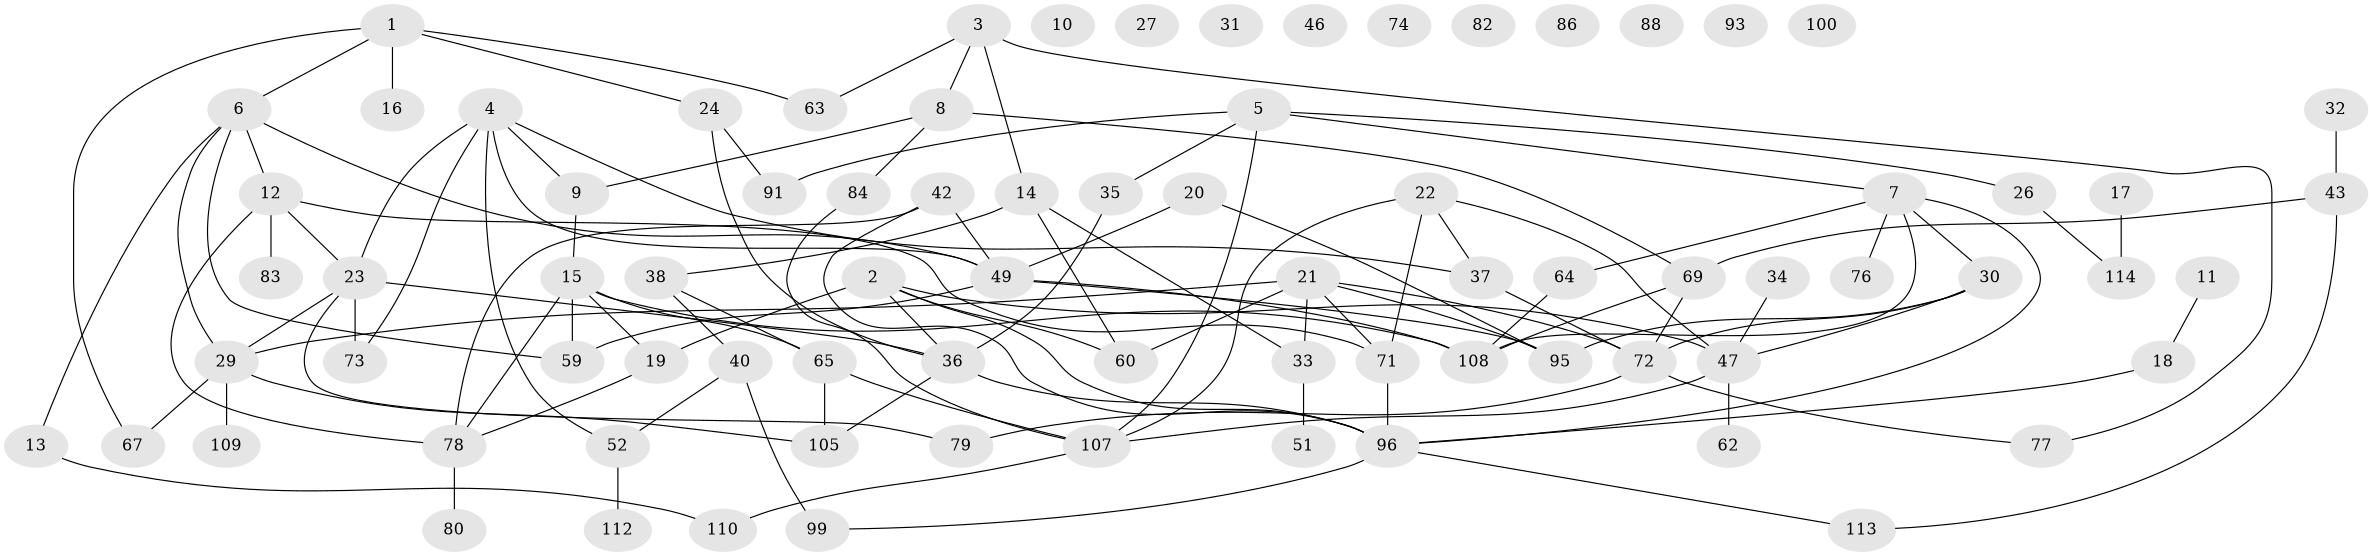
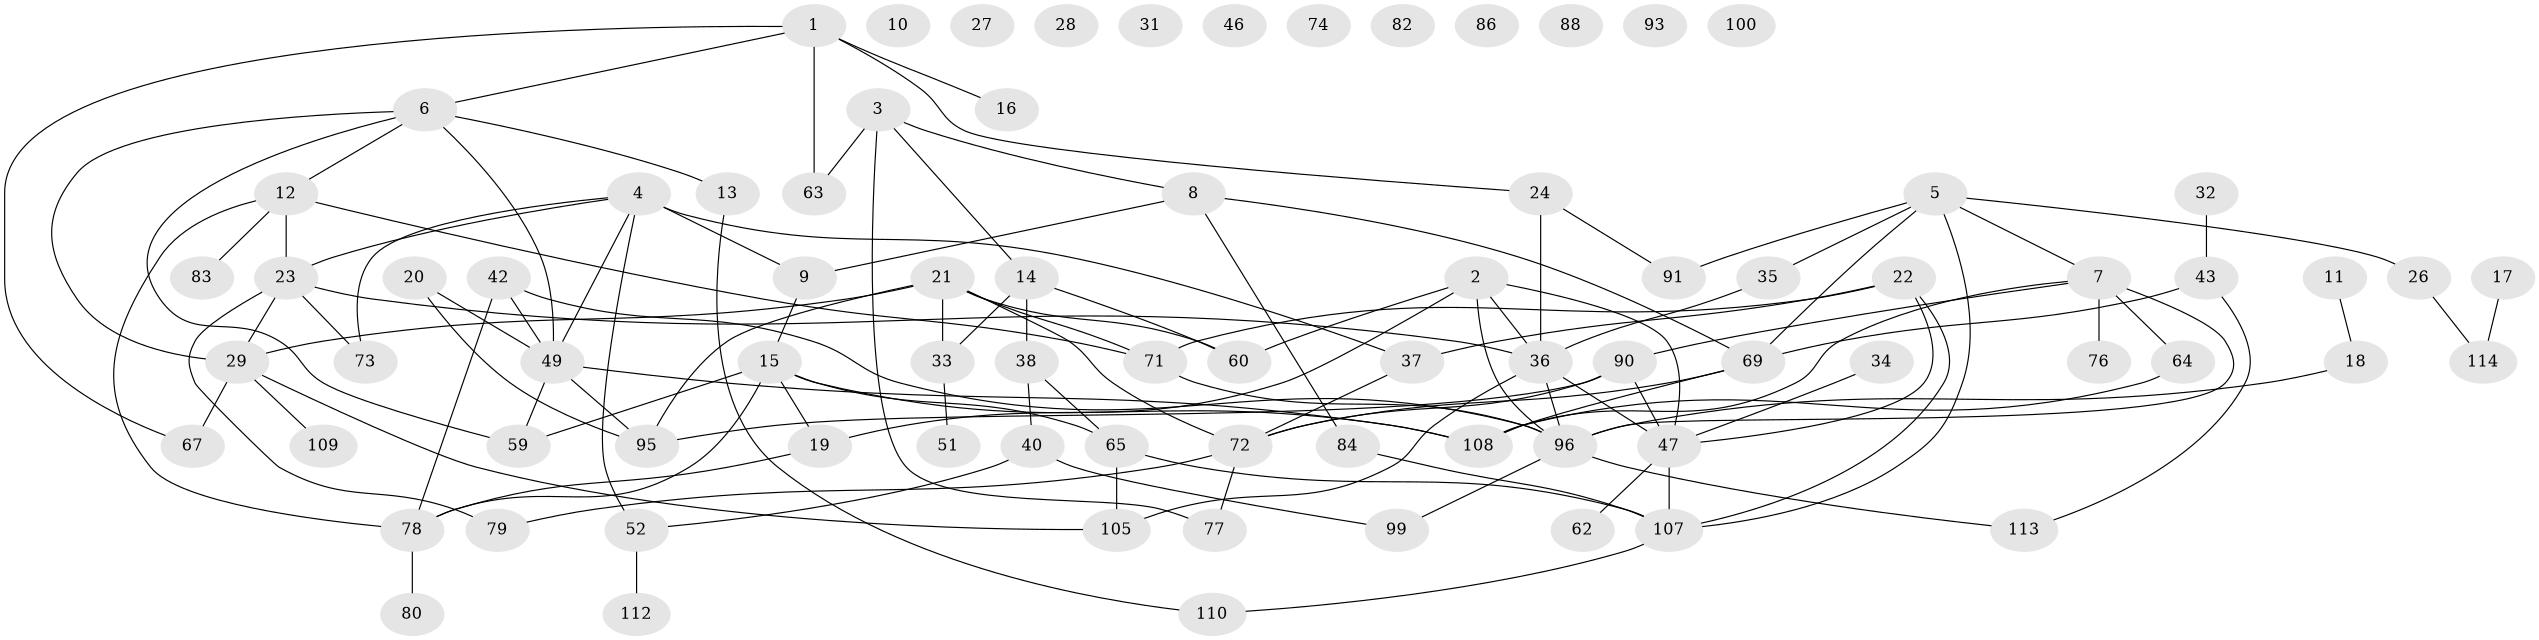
node "28": added
edge "5" -- "69": added
node "30": label "30" -> "90"
edge "36" -- "47": added
